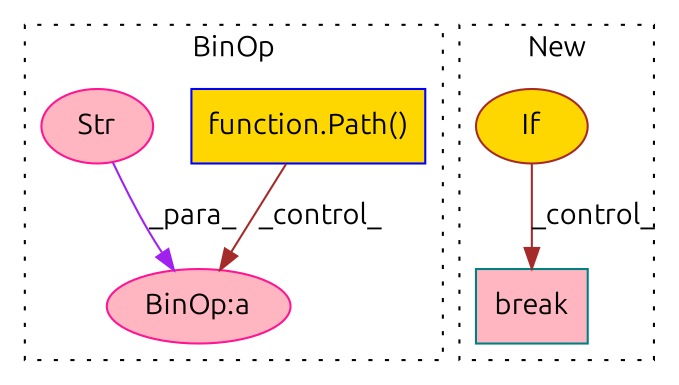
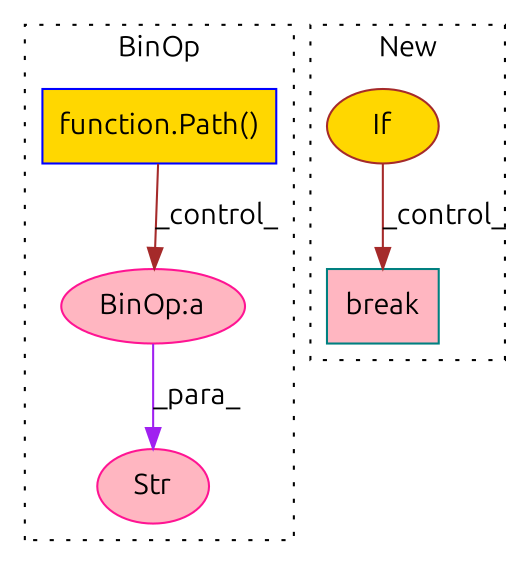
edge "Str" -> "BinOp:a": reversed
